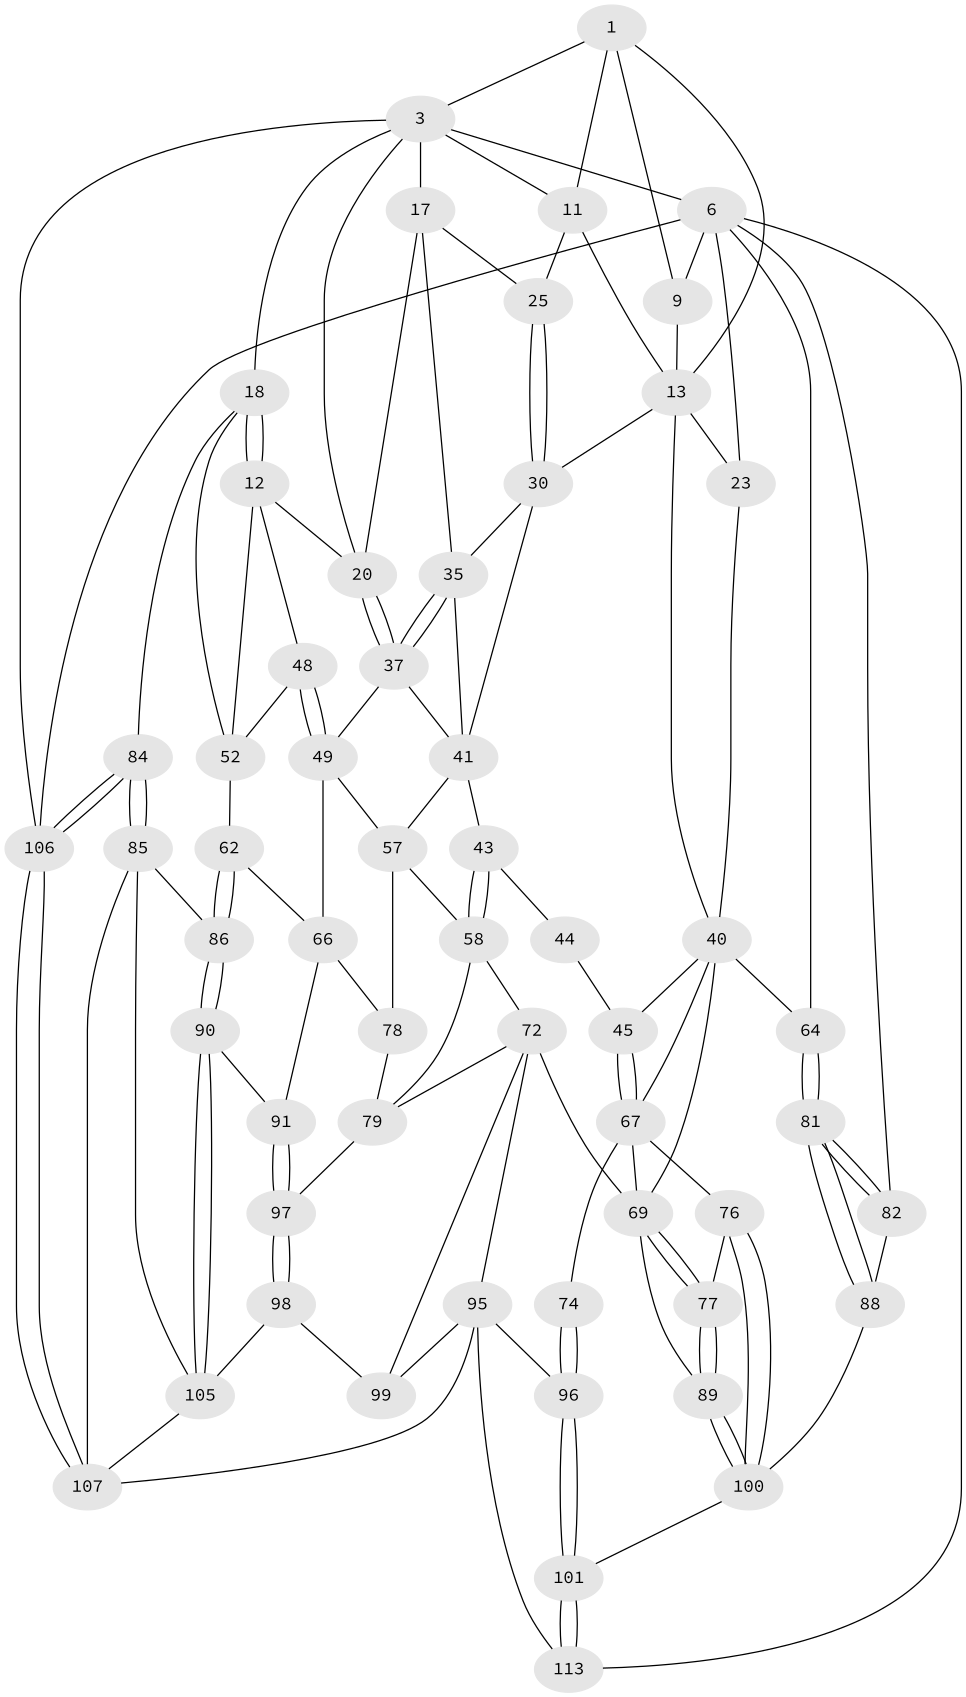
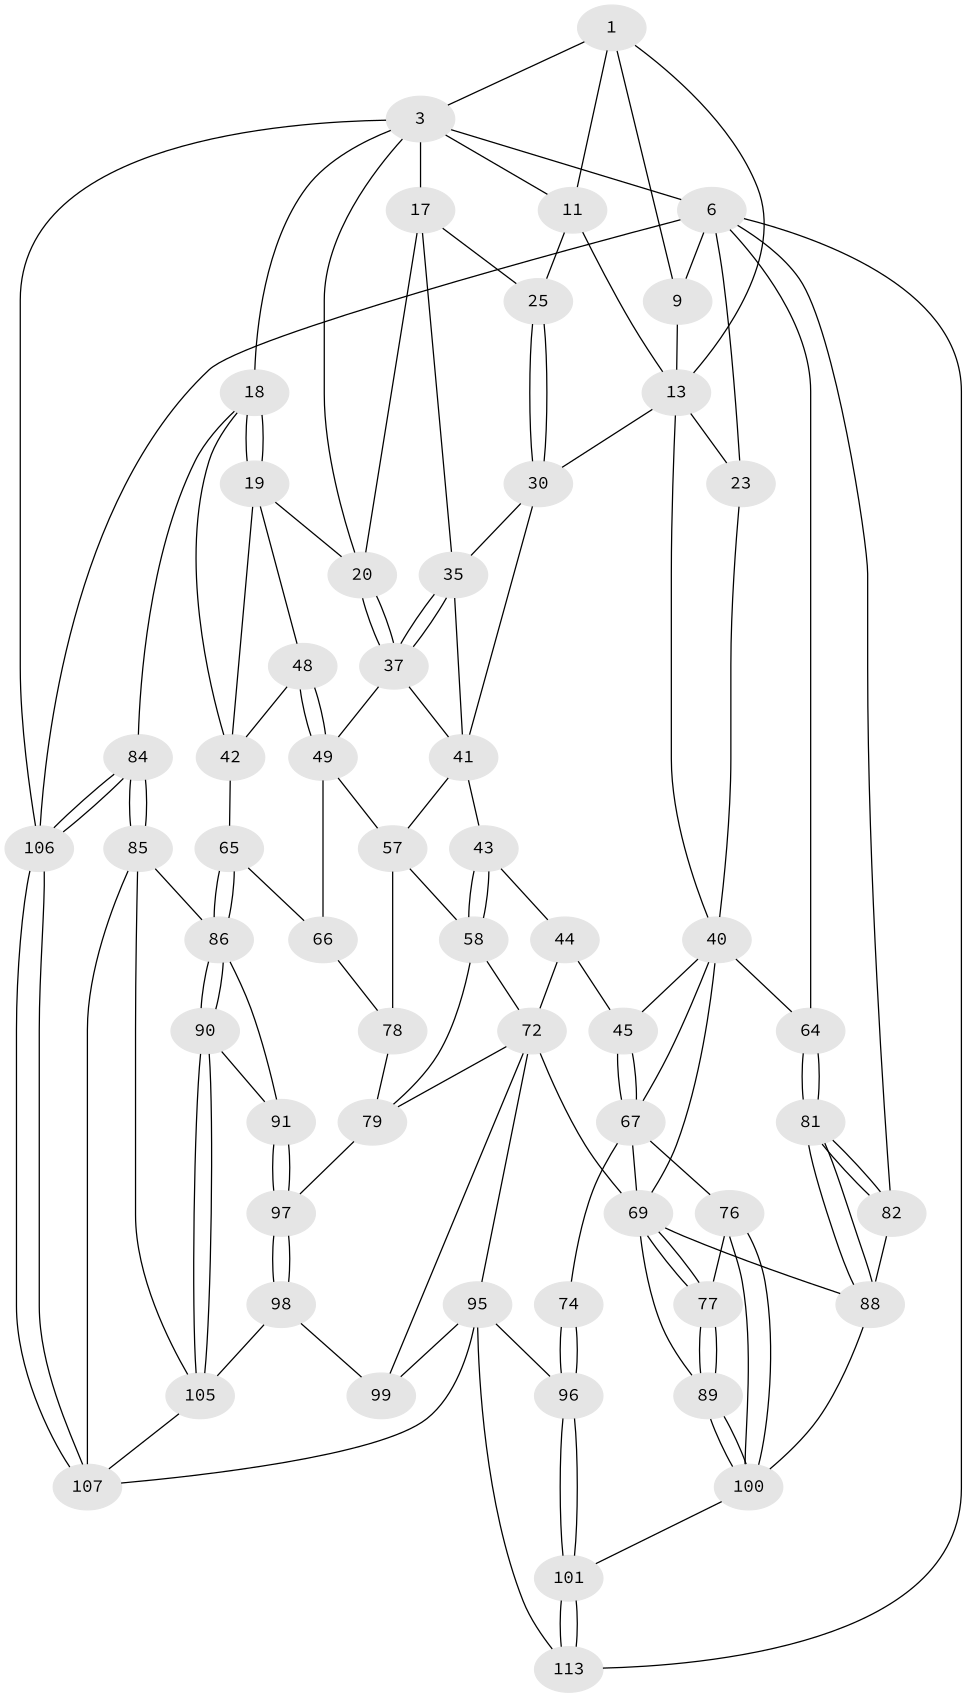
node "12": label "12" -> "19"
node "52": label "52" -> "42"
node "62": label "62" -> "65"
edge "44" -- "72": added
edge "66" -- "91": now "86" -- "91"
edge "69" -- "88": added
